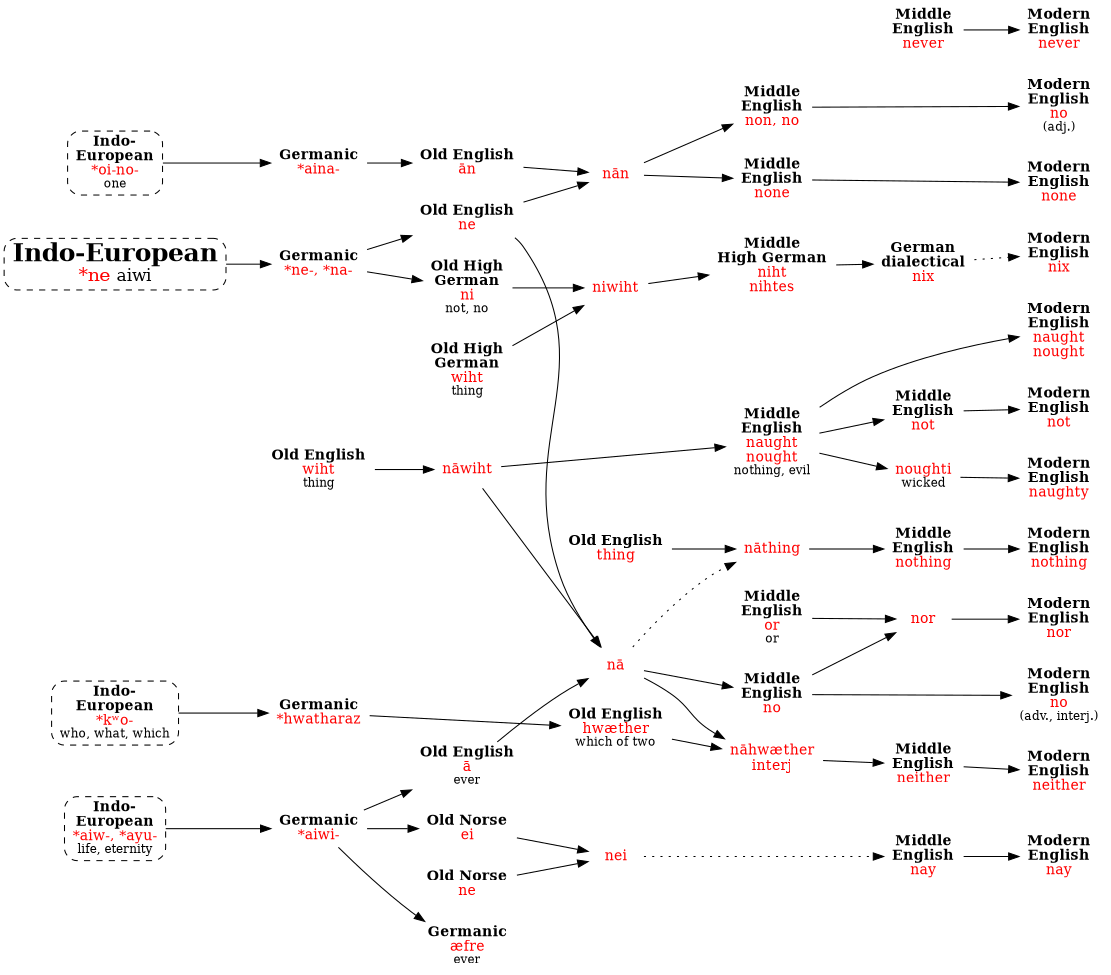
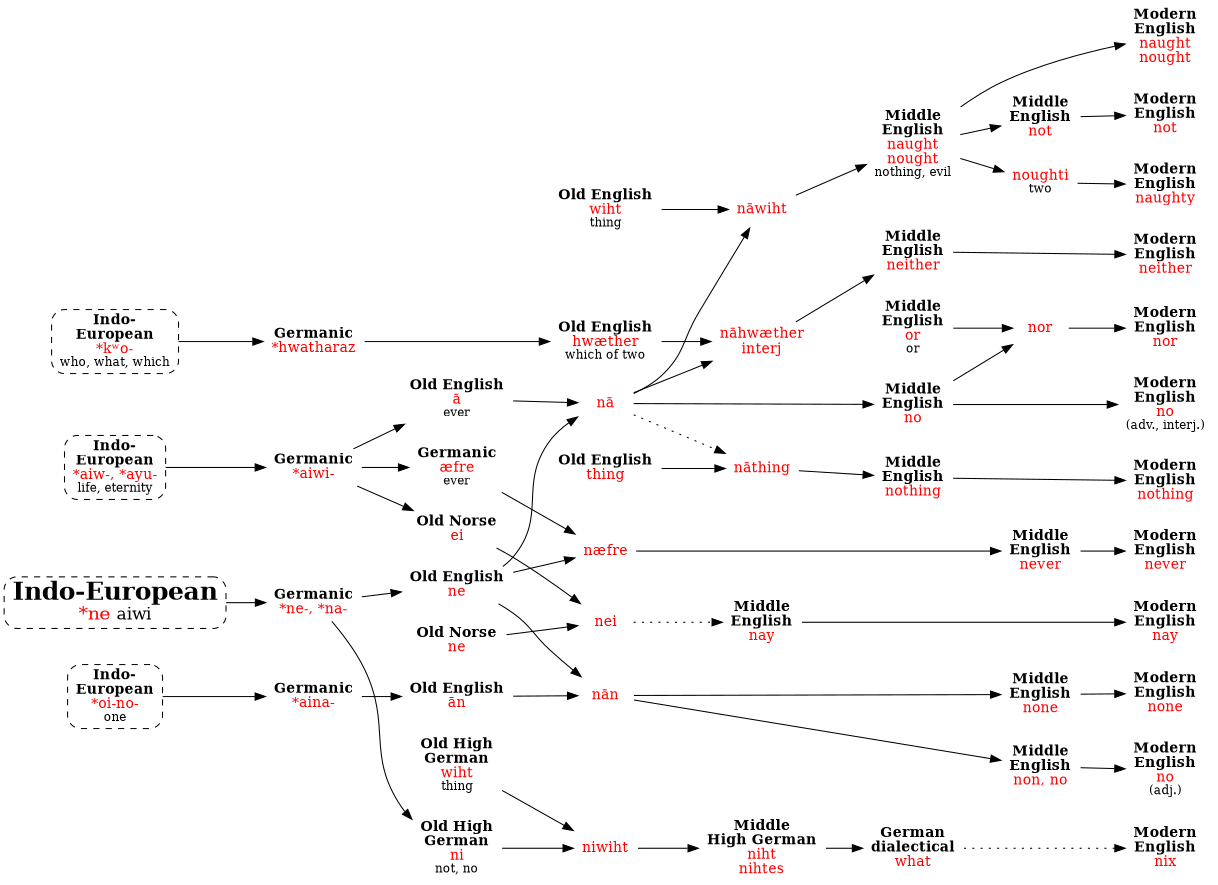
node "German": text "nix" -> "what"
node "noughti": text "wicked" -> "two"
node "næfre": added
edge "nāwiht" -> "nā": reversed
